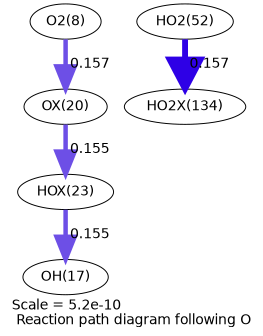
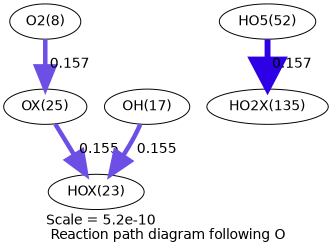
node "HO2(52)": label "HO2(52)" -> "HO5(52)"
node "OX(20)": label "OX(20)" -> "OX(25)"
node "HO2X(134)": label "HO2X(134)" -> "HO2X(135)"
edge "HOX(23)" -> "OH(17)": reversed
